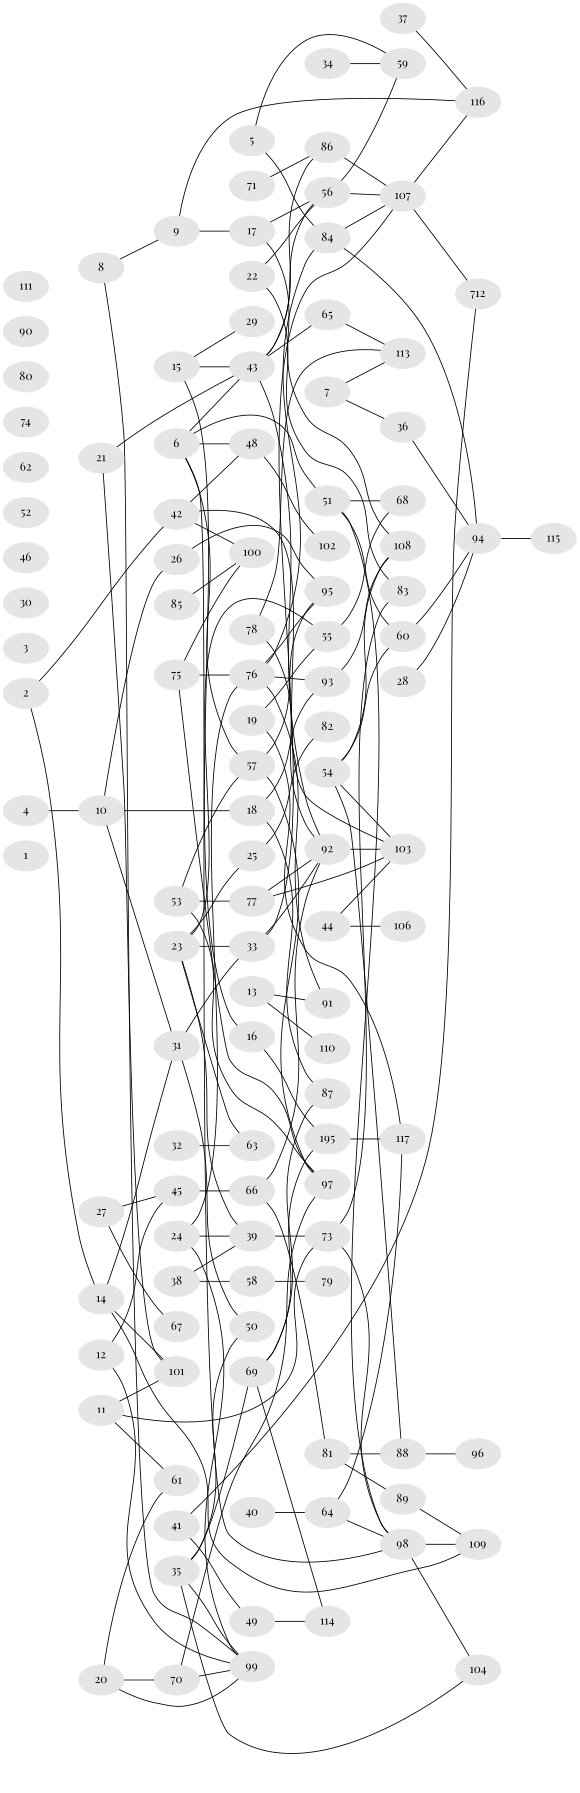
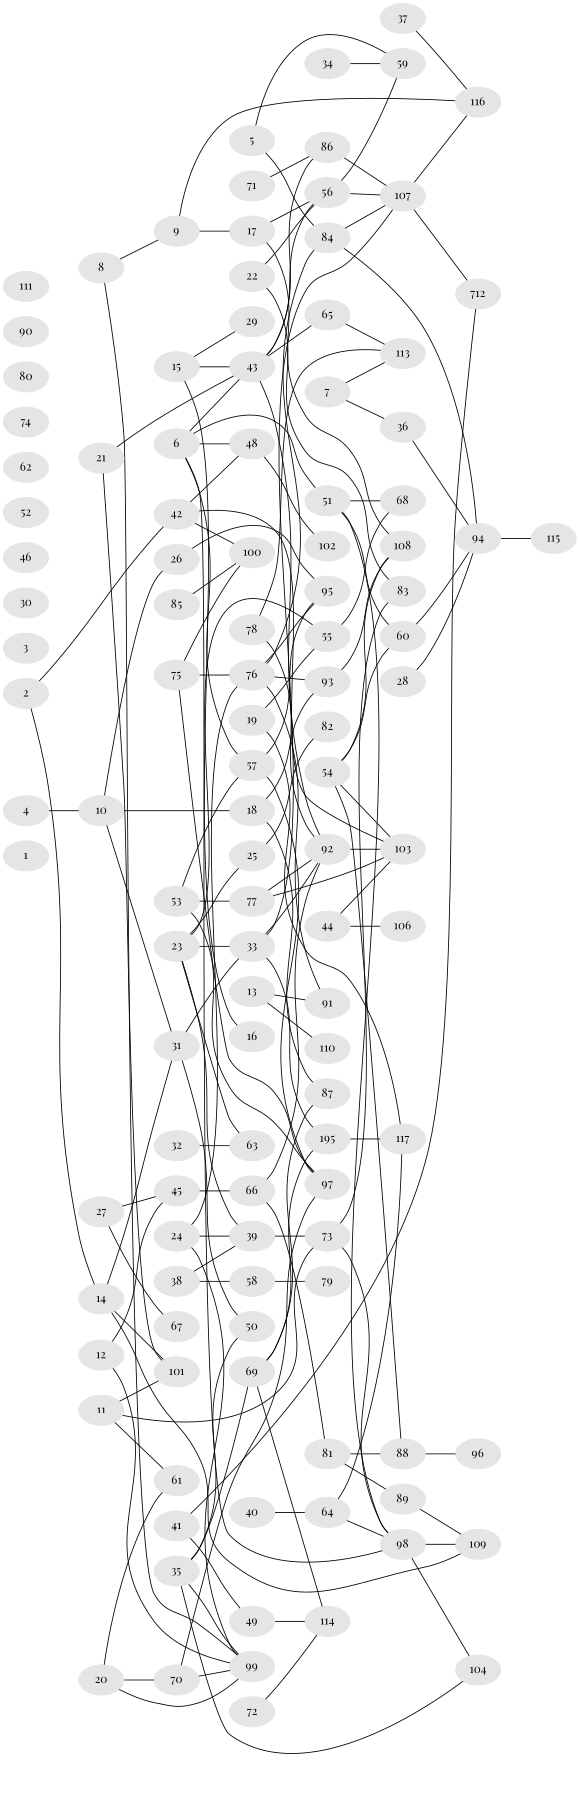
edge "16" -- "195": now "33" -- "195"
node "72": added
